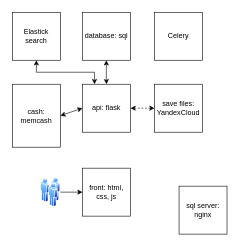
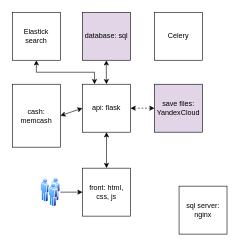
node "database: sql": fillcolor #ffffff -> #e1d5e7
node "save files: YandexCloud": fillcolor #ffffff -> #e1d5e7
edge "api: flask" -- "front: html, css, js": added
